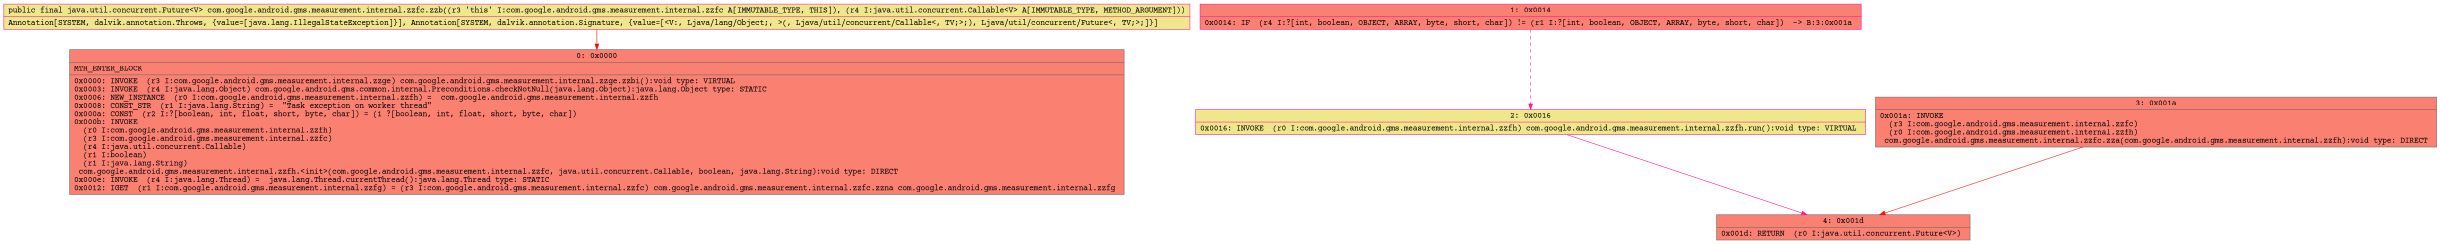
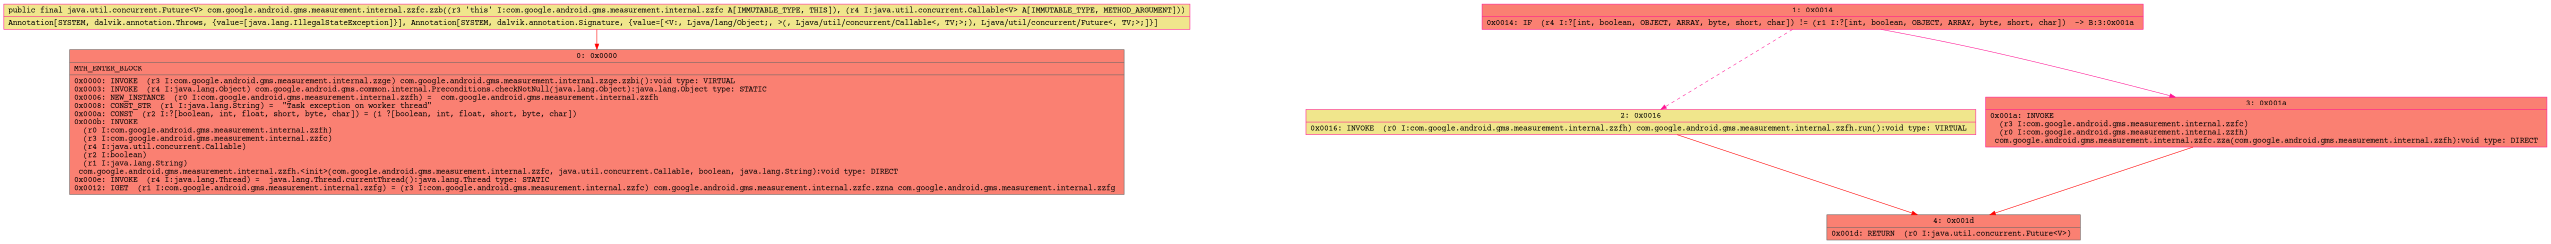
edge "1: 0x0014" -> "3: 0x001a": added
node "3: 0x001a": color gray40 -> deeppink
node "0: 0x0000": text "(r1 I:boolean)" -> "(r2 I:boolean)"
edge "2: 0x0016" -> "4: 0x001d": color deeppink -> red
